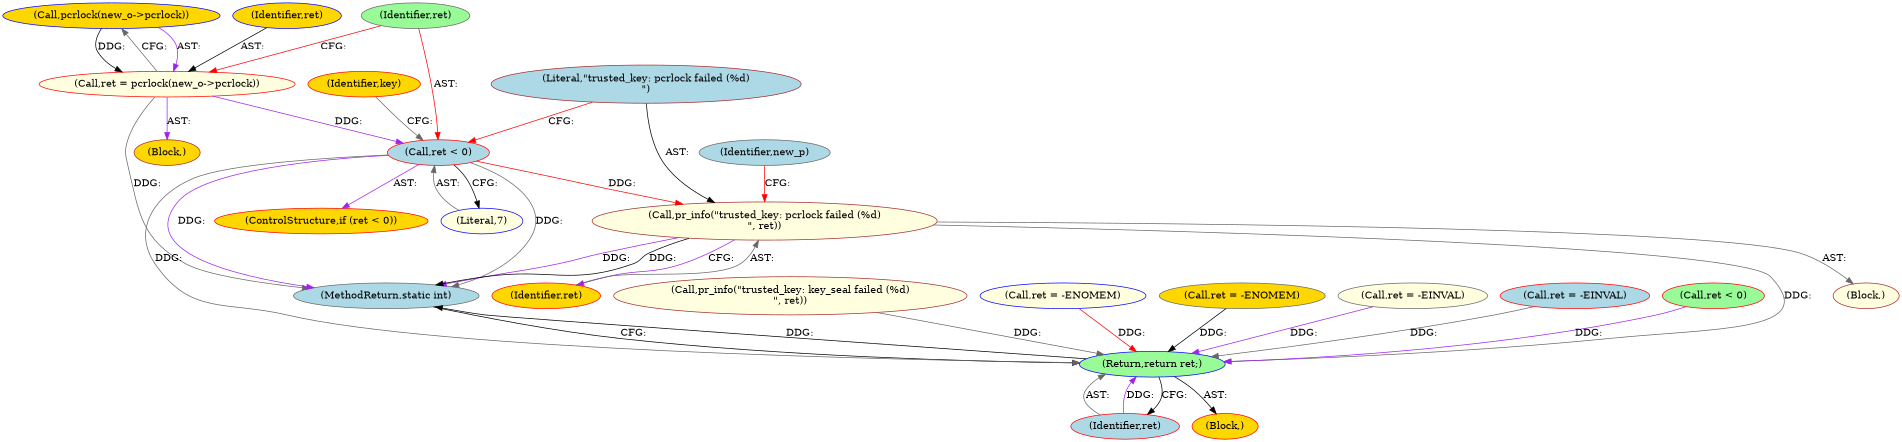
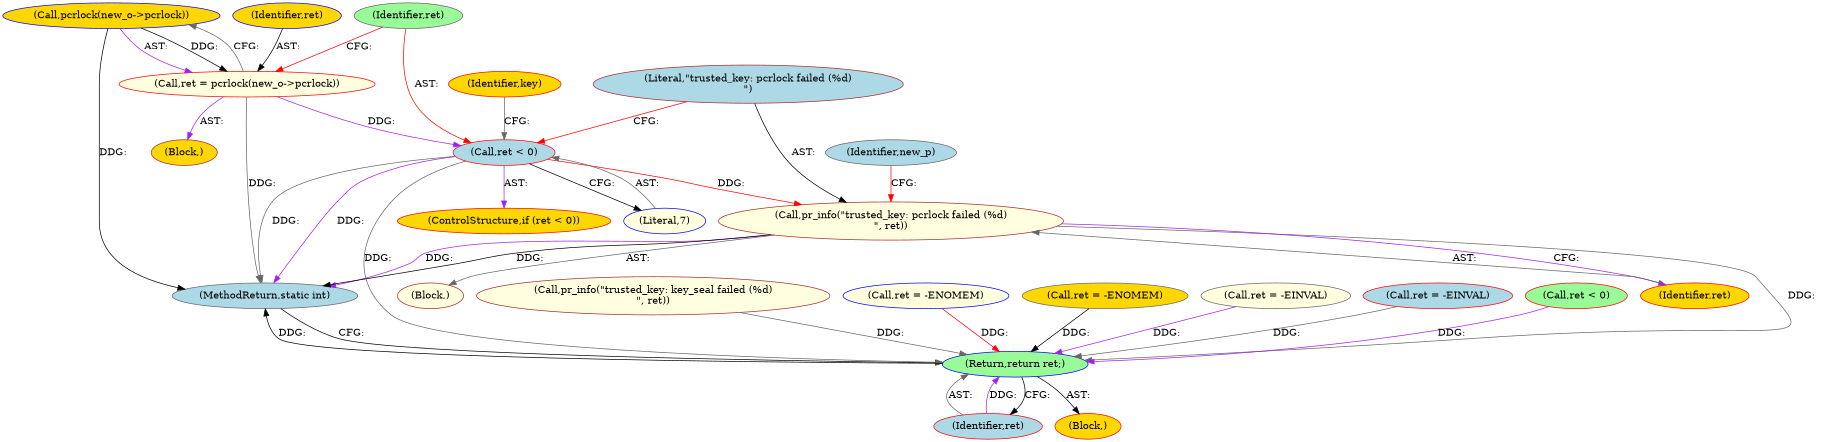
edge "(Call,pcrlock(new_o->pcrlock))" -> "(MethodReturn,static int)": added, label "DDG:"
